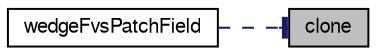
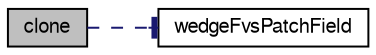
edge "wedgeFvsPatchField" -> "clone": reversed
